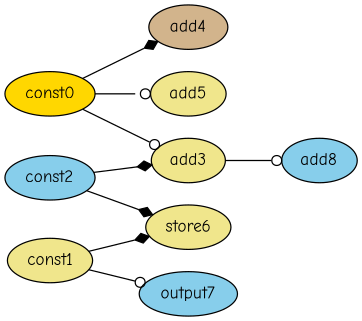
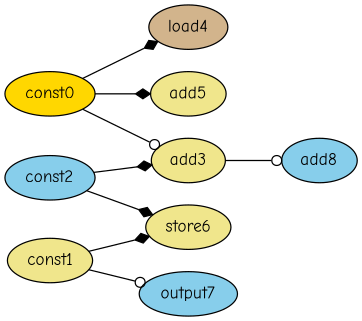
node "add4": label "add4" -> "load4"
edge "const0" -> "add5": arrowhead odot -> diamond
